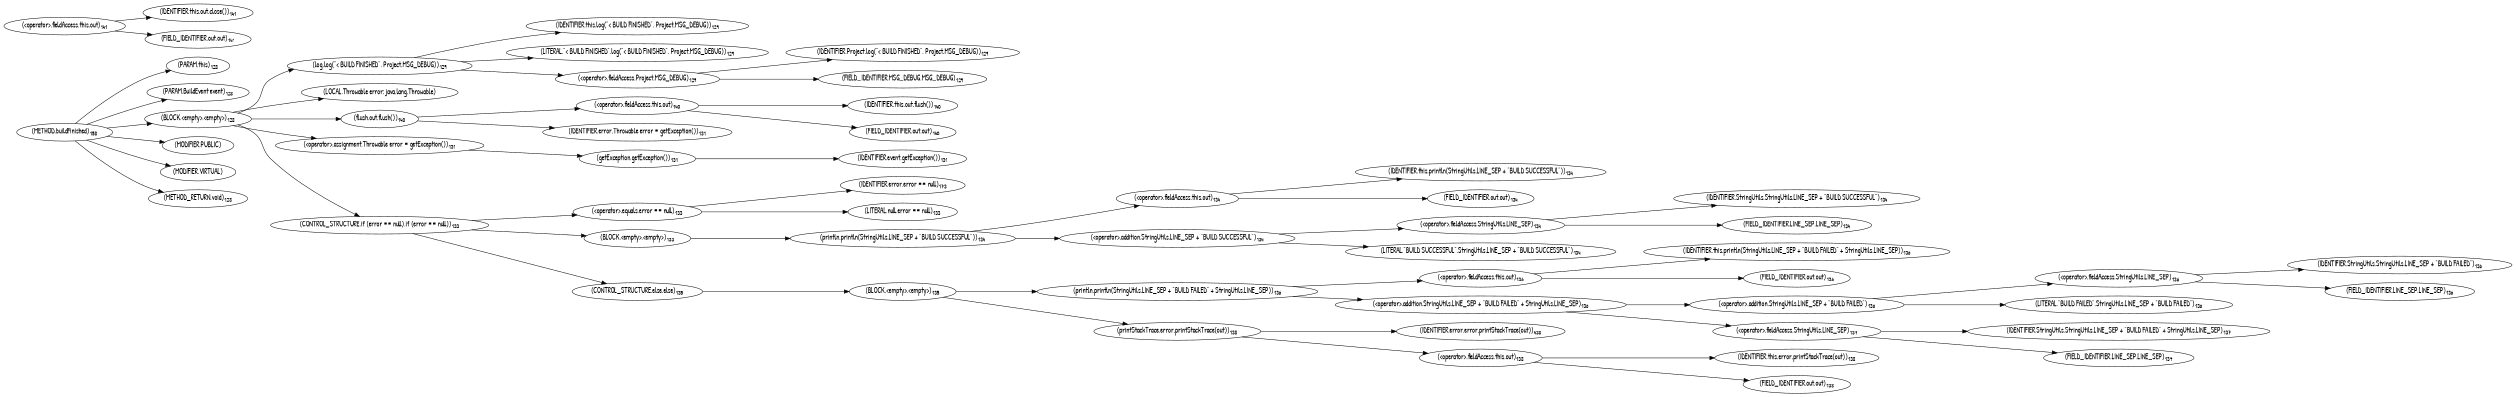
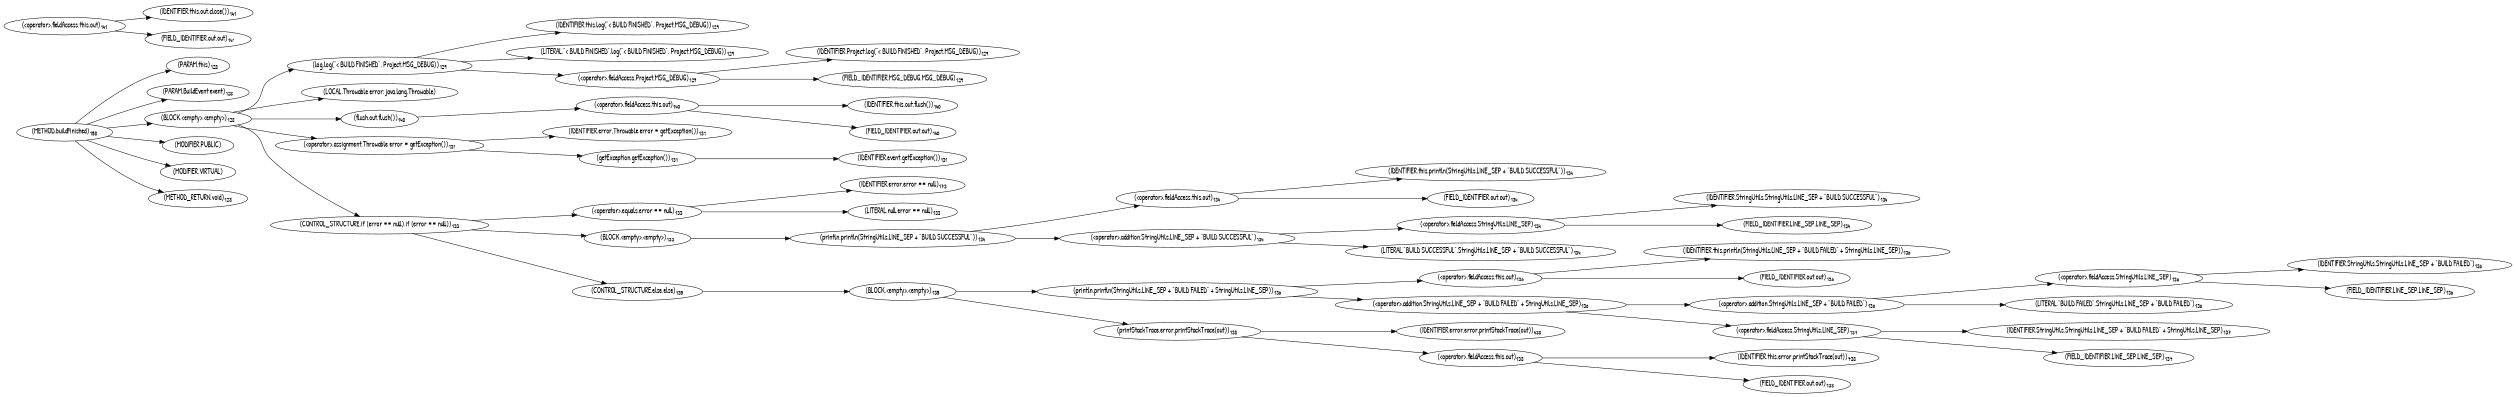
edge "(flush,out.flush())" -> "(IDENTIFIER,error,Throwable error = getException())": now "(<operator>.assignment,Throwable error = getException())" -> "(IDENTIFIER,error,Throwable error = getException())"
node "(IDENTIFIER,this,error.printStackTrace(out))": text "138" -> "738"
